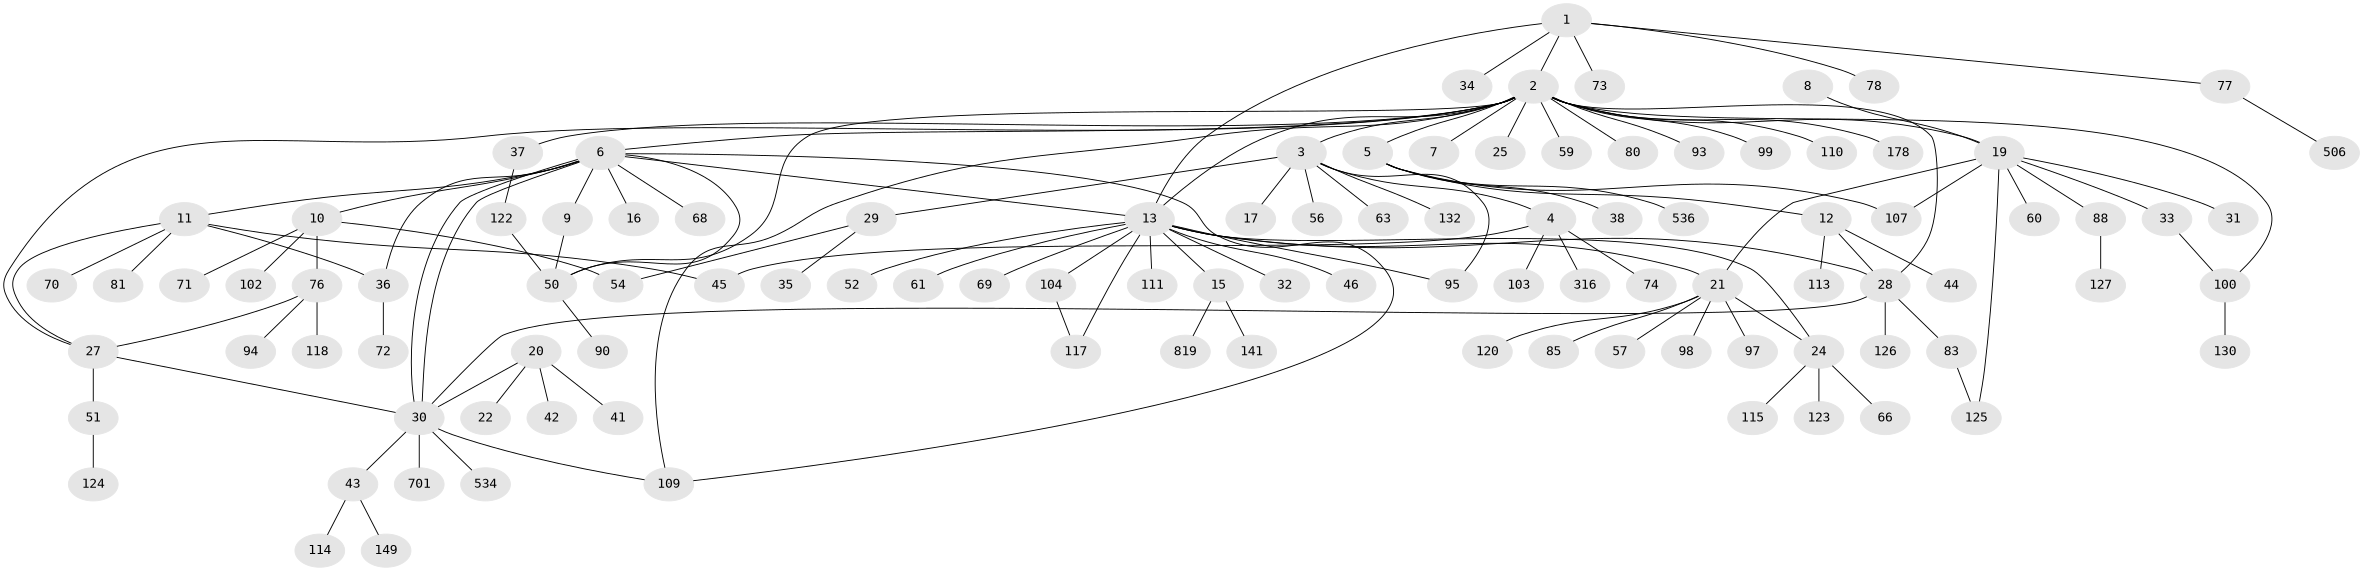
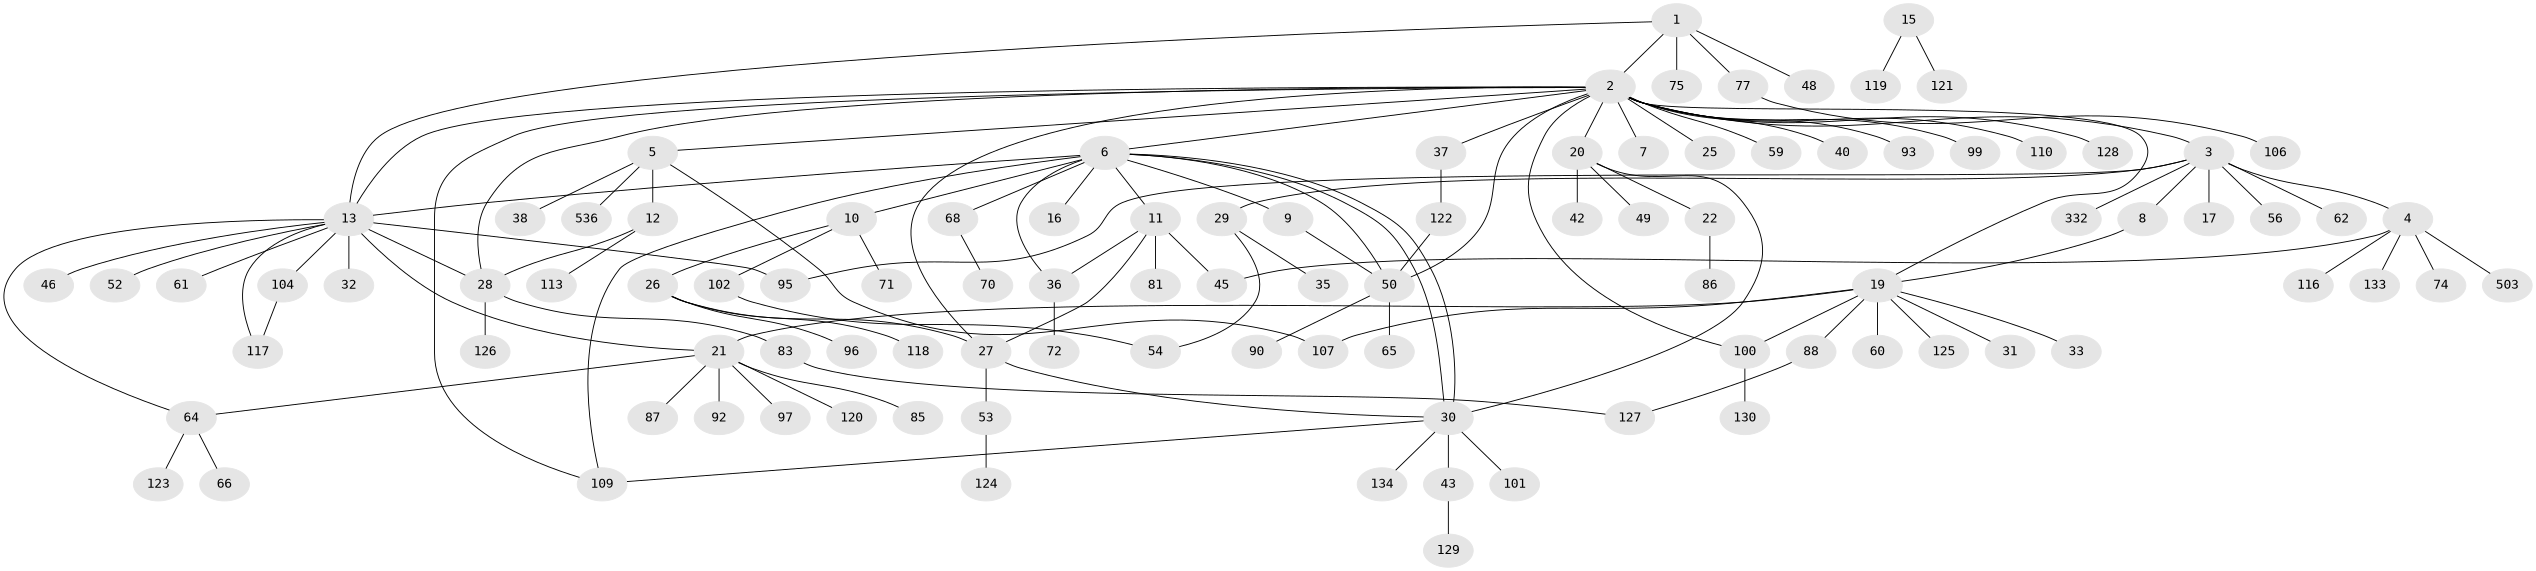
node "34": removed
node "73": label "73" -> "75"
node "78": label "78" -> "48"
edge "2" -- "20": added
node "80": label "80" -> "40"
node "178": label "178" -> "128"
node "506": label "506" -> "106"
edge "3" -- "8": added
node "63": label "63" -> "62"
node "132": label "132" -> "332"
edge "10" -- "54": now "102" -- "54"
edge "11" -- "70": now "68" -- "70"
edge "13" -- "15": removed
edge "33" -- "100": now "19" -- "100"
node "76": label "76" -> "26"
node "69": removed
node "111": removed
node "103": label "103" -> "503"
node "316": label "316" -> "116"
node "86": added
node "44": removed
node "133": added
edge "28" -- "30": removed
node "94": label "94" -> "96"
node "819": label "819" -> "119"
node "141": label "141" -> "121"
node "65": added
node "57": label "57" -> "87"
node "98": label "98" -> "92"
node "24": label "24" -> "64"
edge "83" -- "125": now "83" -- "127"
node "51": label "51" -> "53"
node "41": label "41" -> "49"
node "115": removed
node "701": label "701" -> "101"
node "534": label "534" -> "134"
node "114": removed
node "149": label "149" -> "129"
